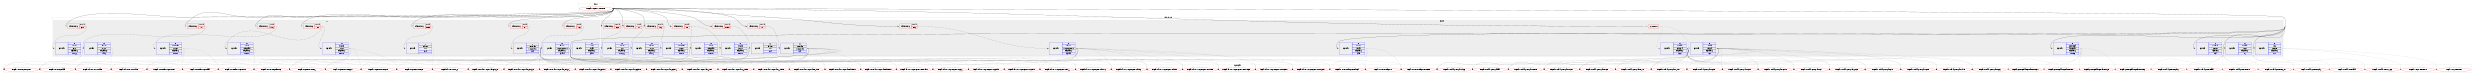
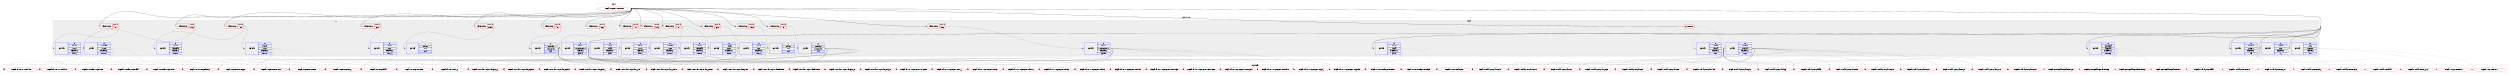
node "portage://dev-util/nvidia-cuda-toolkit-8.0.61": added
